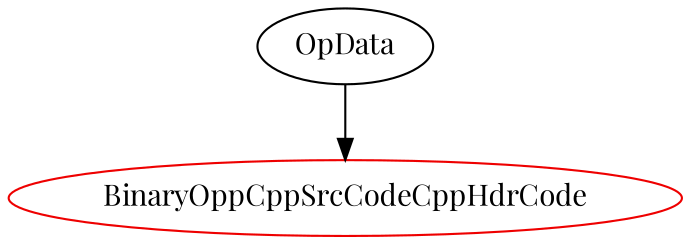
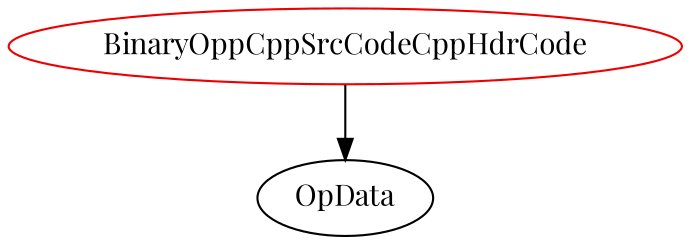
edge "OpData" -> "BinaryOppCppSrcCodeCppHdrCode": reversed
